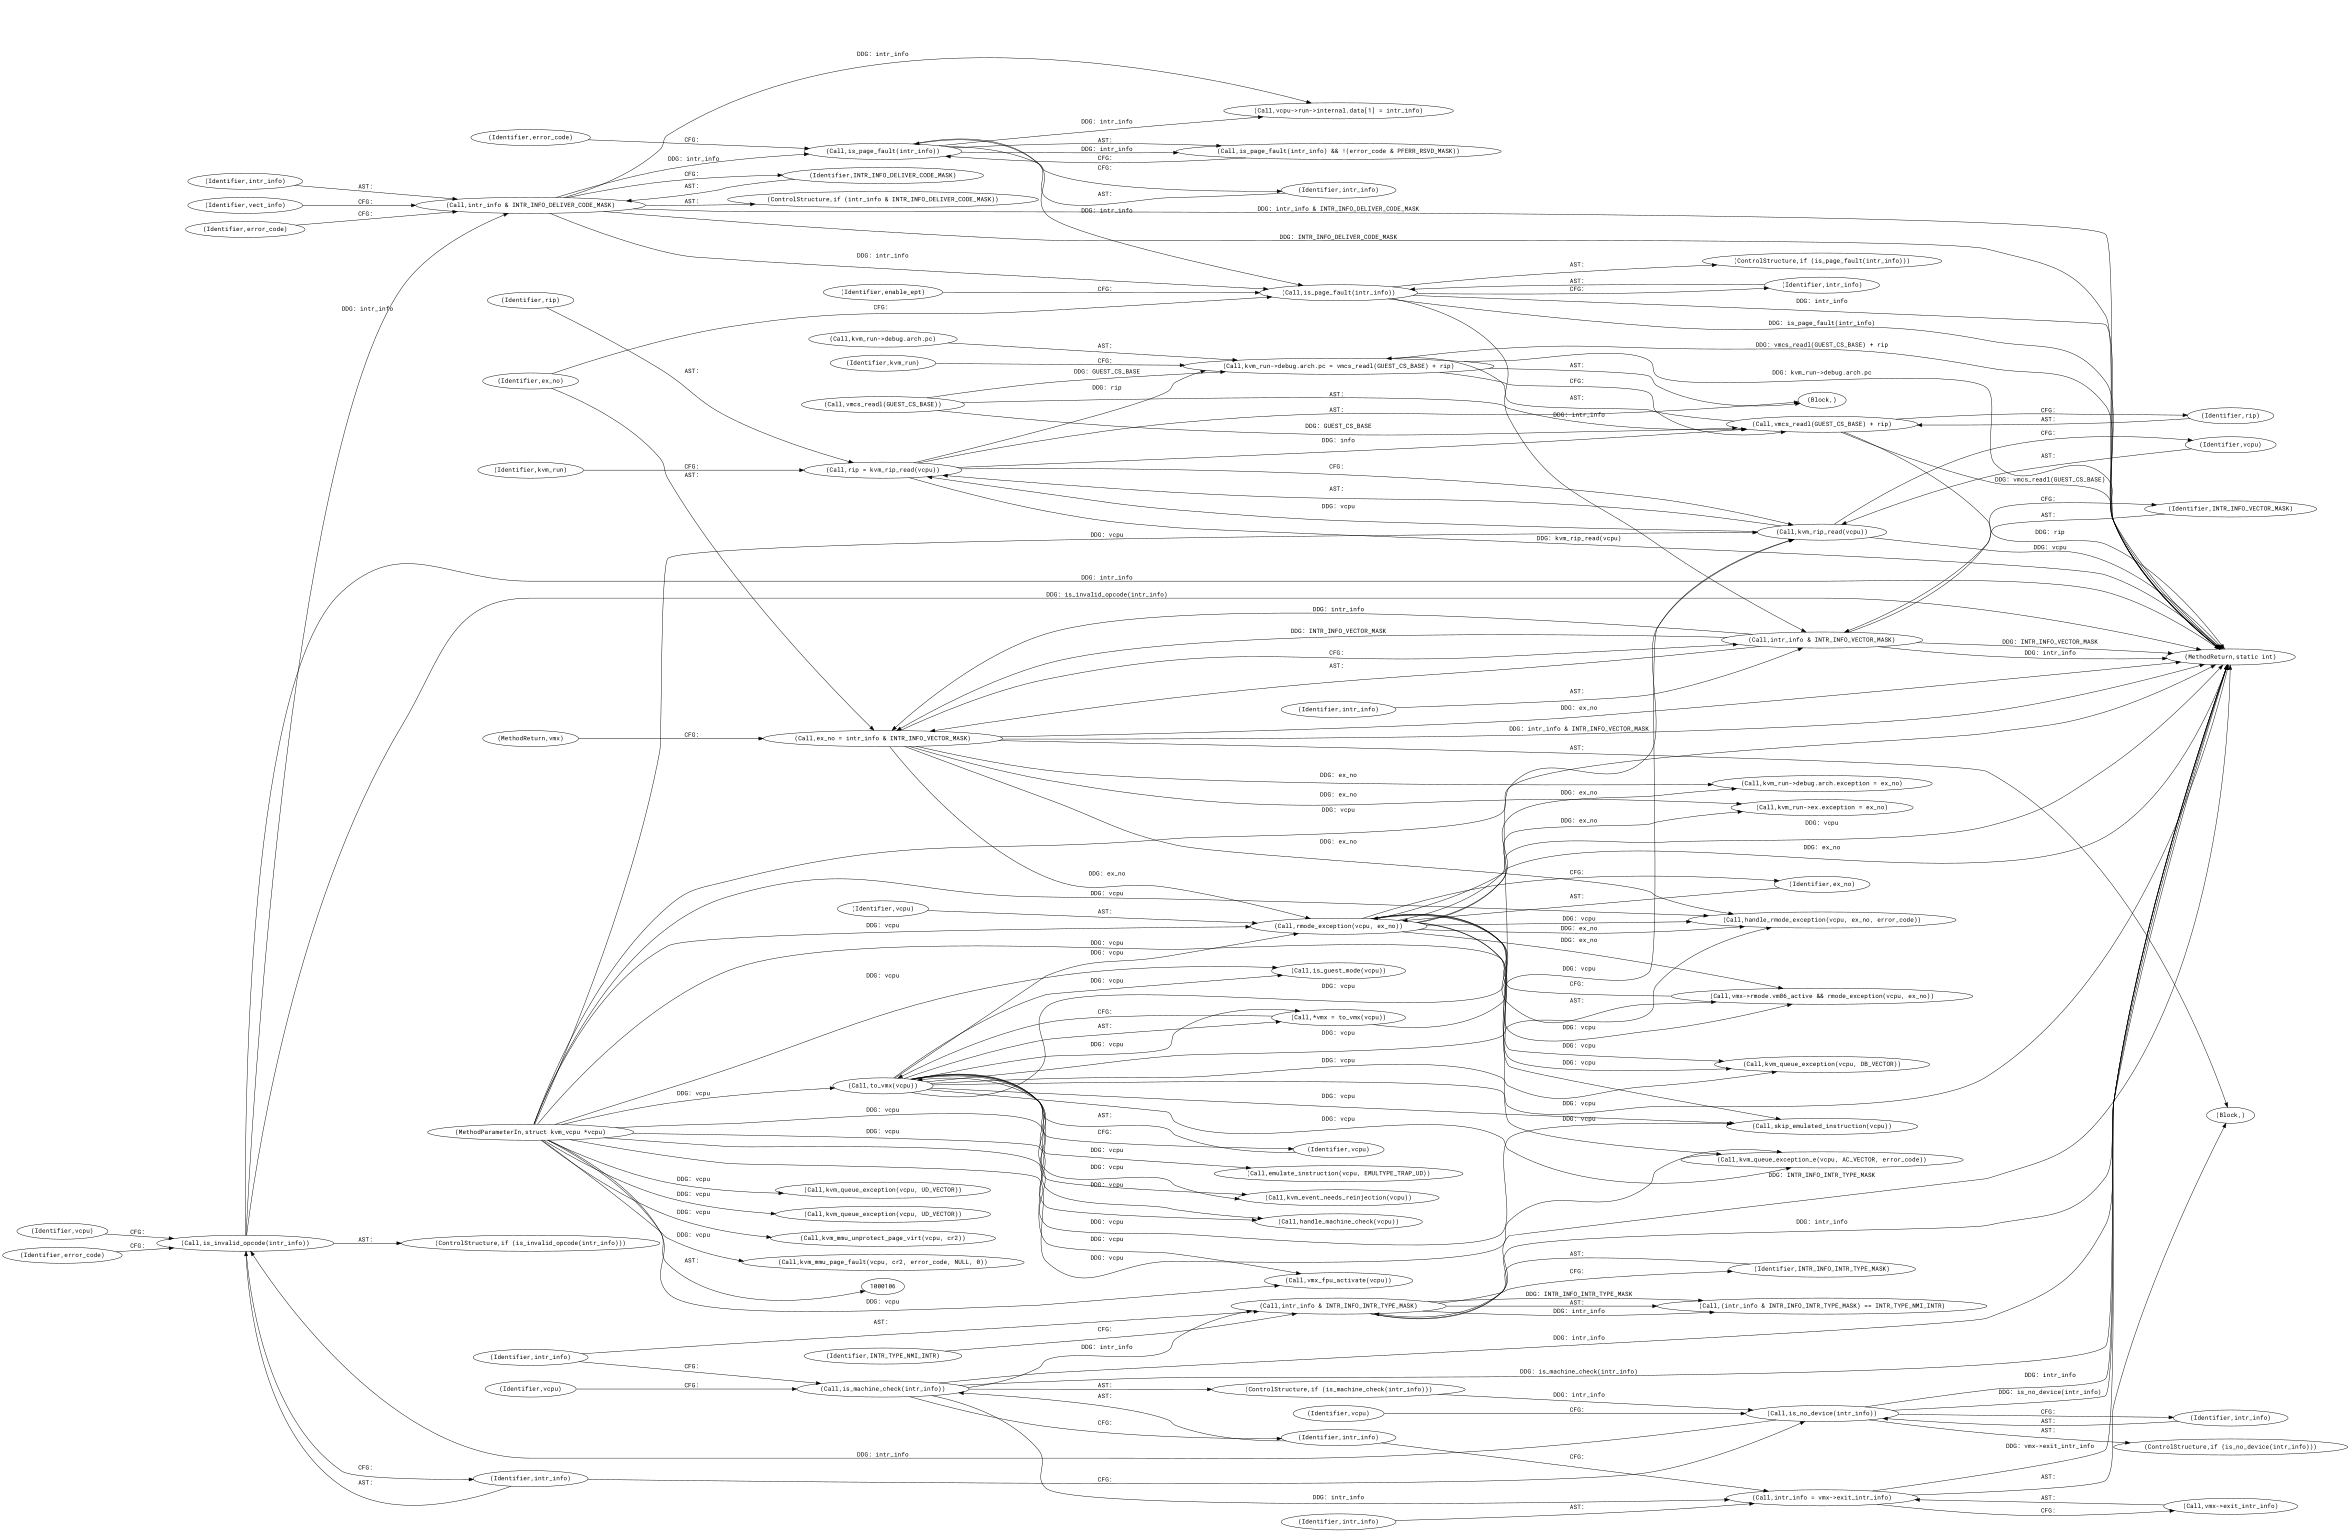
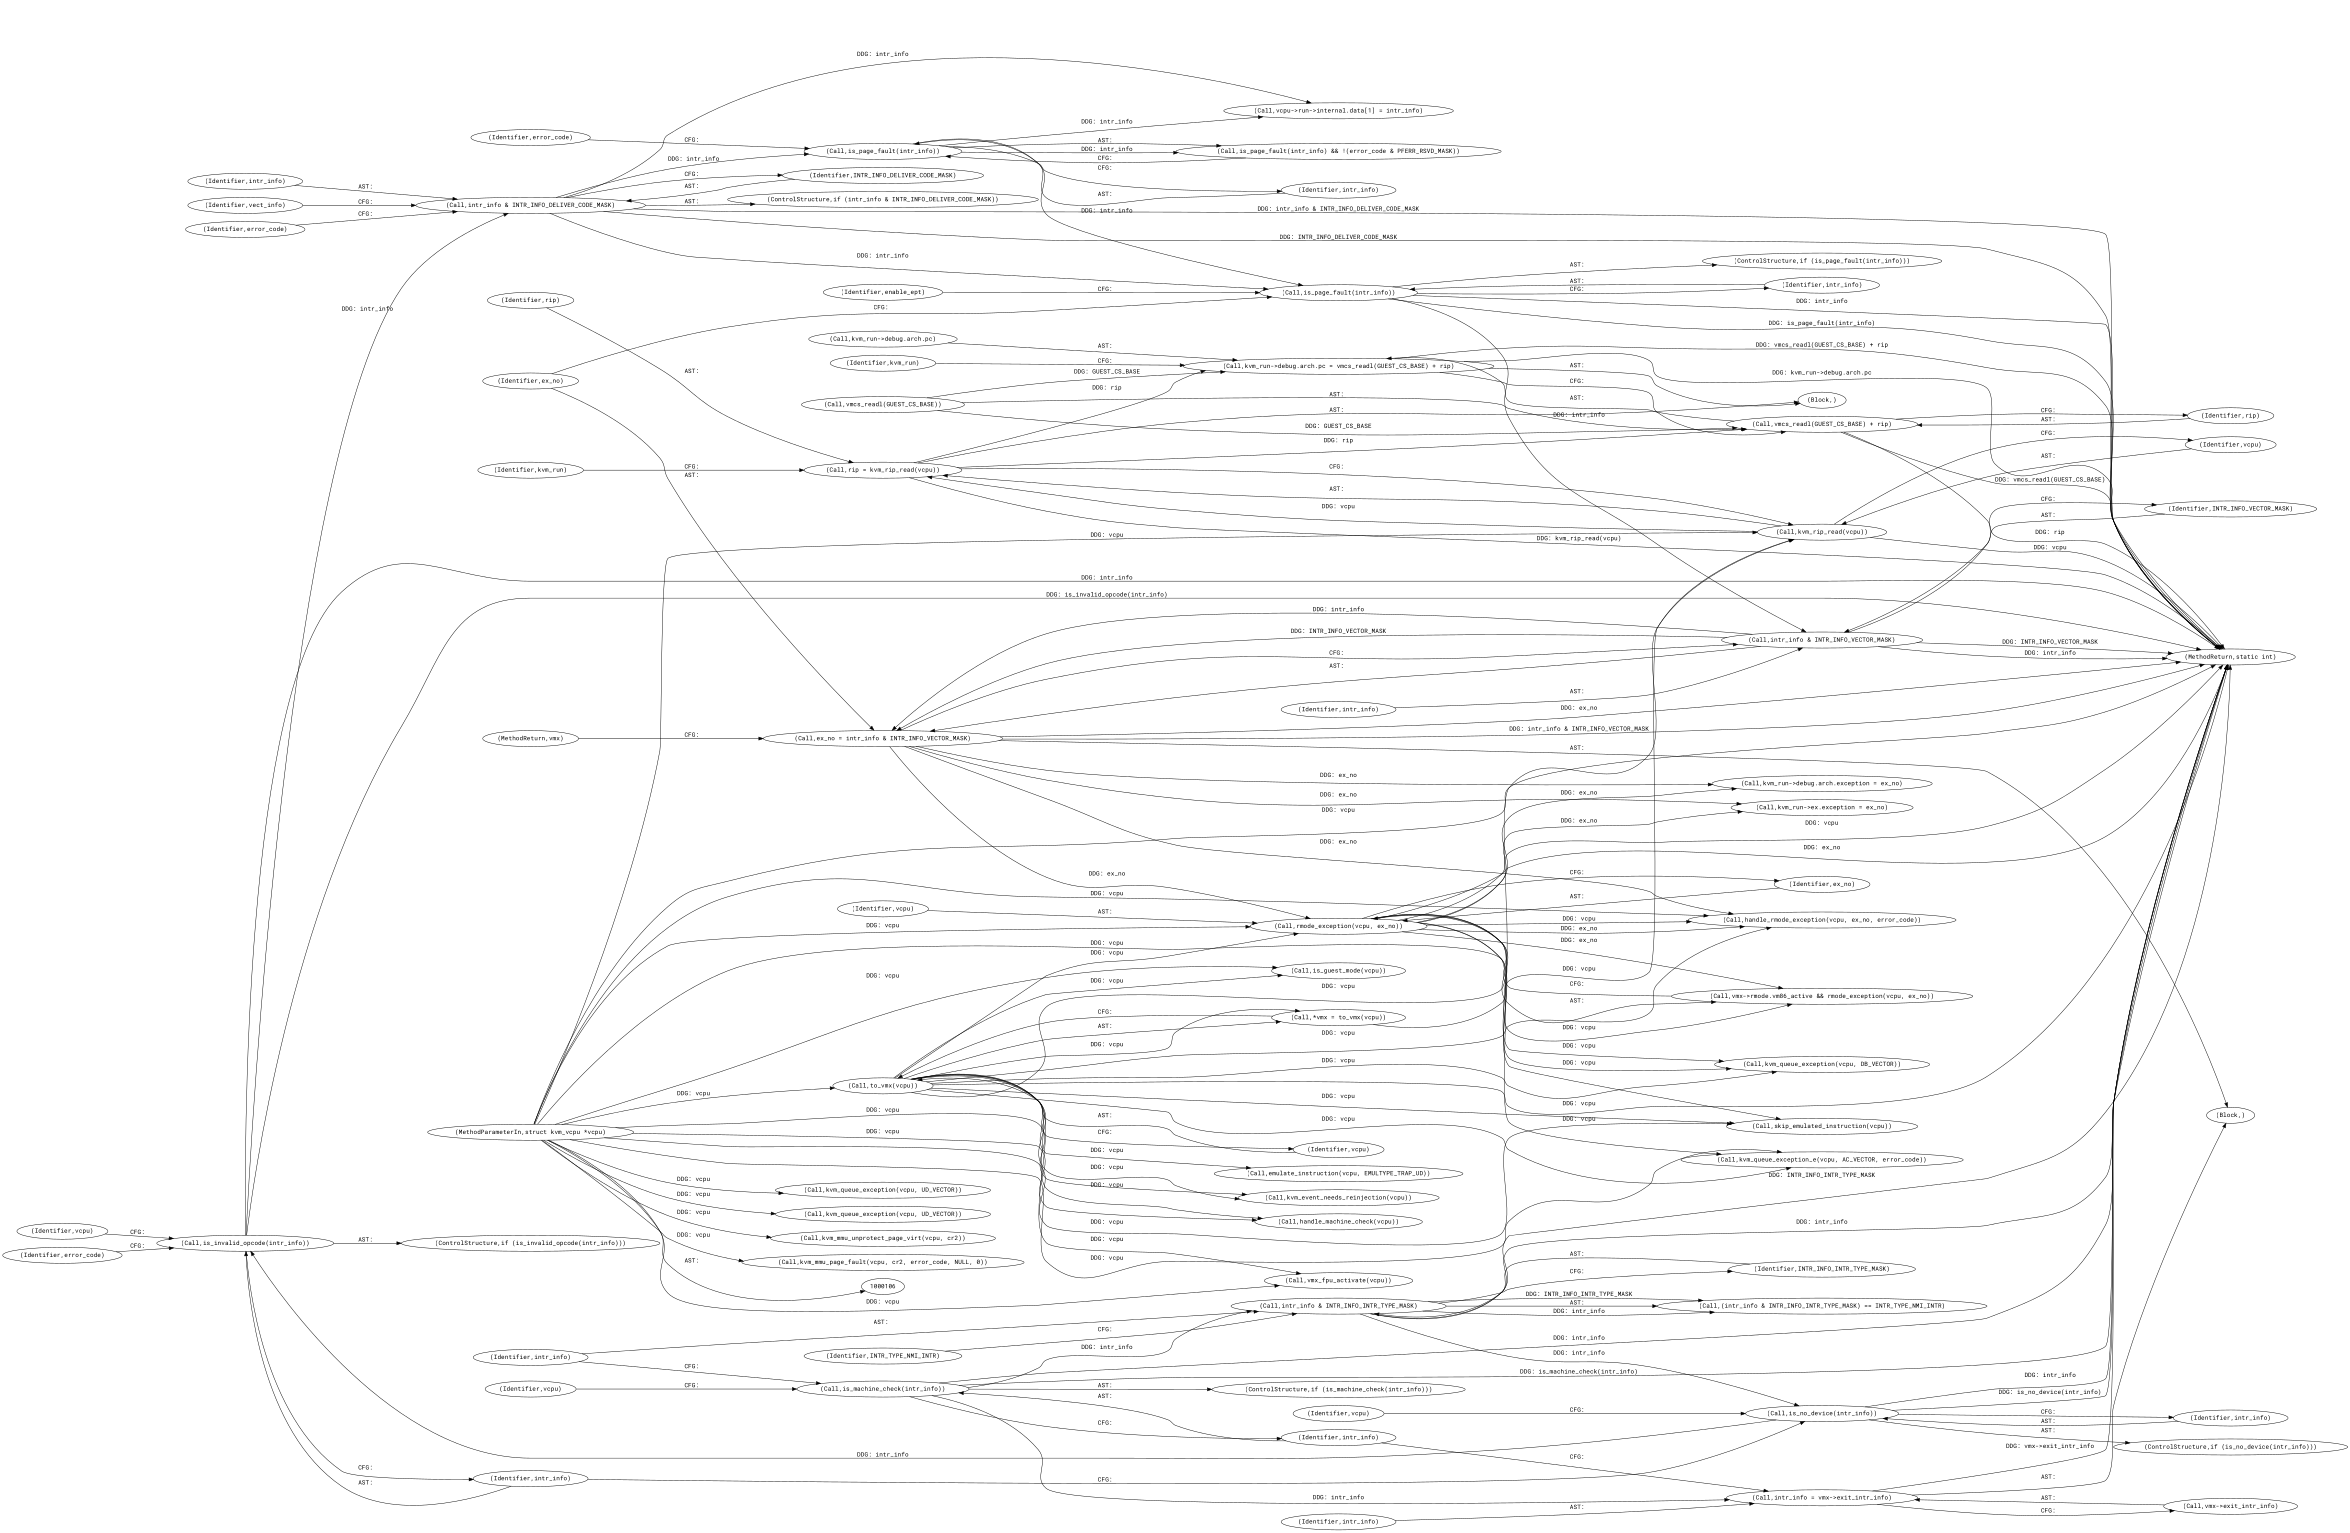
edge "(Call,rip = kvm_rip_read(vcpu))" -> "(Call,vmcs_readl(GUEST_CS_BASE) + rip)": label "DDG: info" -> "DDG: rip"
edge "(ControlStructure,if (is_machine_check(intr_info)))" -> "(Call,is_no_device(intr_info))": now "(Call,intr_info & INTR_INFO_INTR_TYPE_MASK)" -> "(Call,is_no_device(intr_info))"
